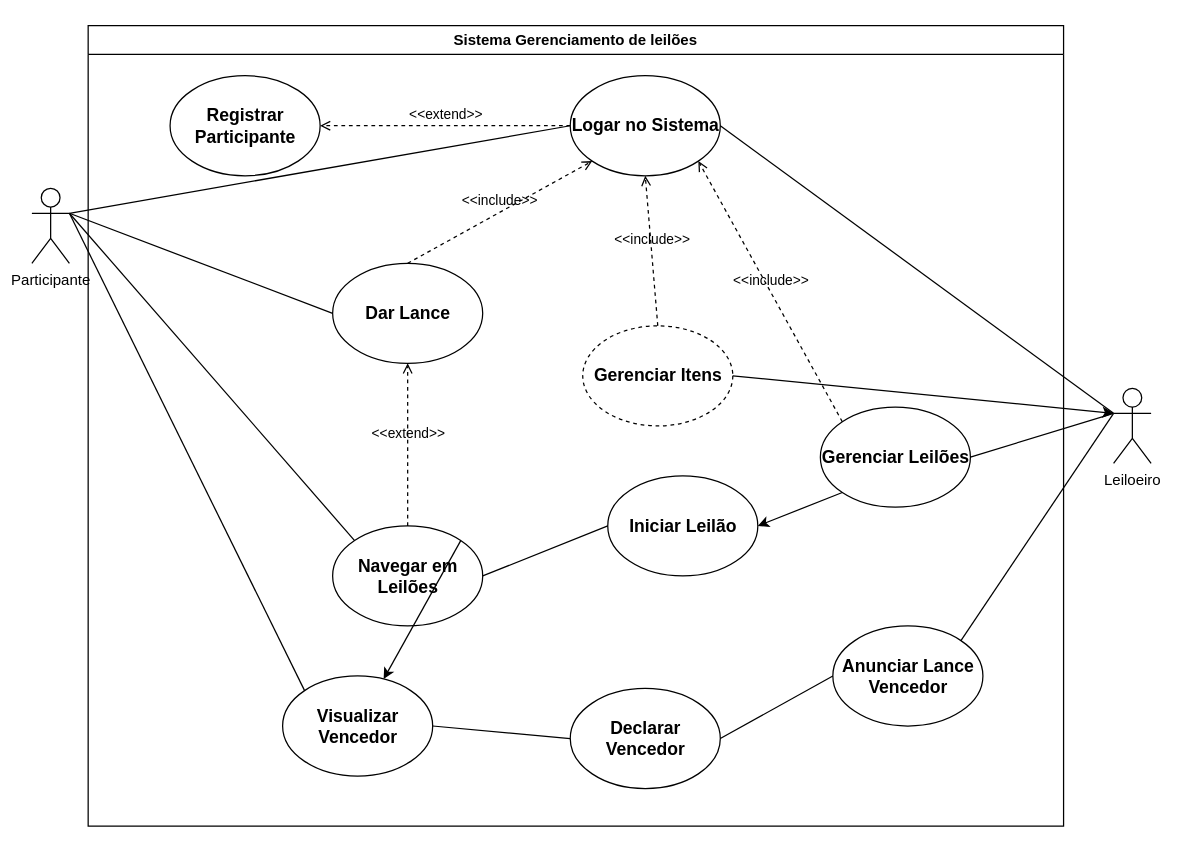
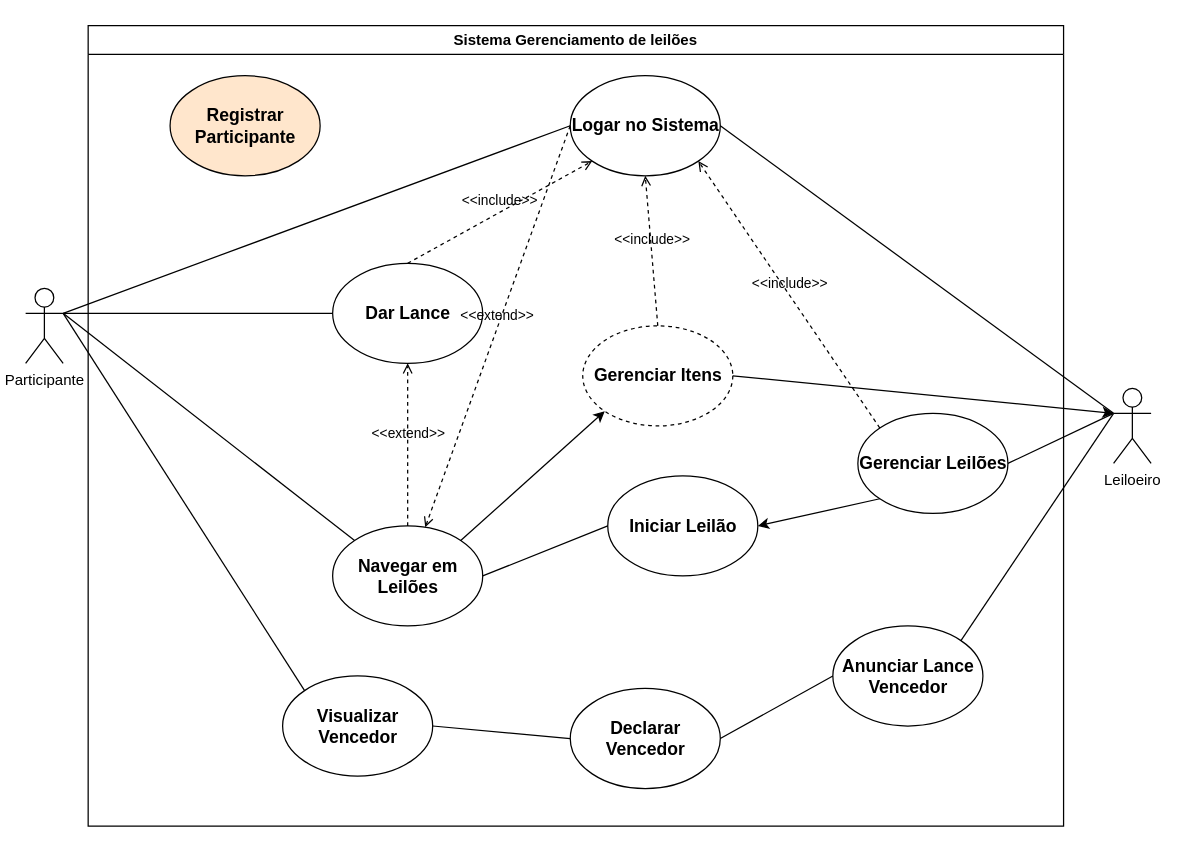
node "Registrar Participante": fillcolor #ffffff -> #ffe6cc
edge "Logar no Sistema" -> "Registrar Participante": now "Logar no Sistema" -> "Navegar em Leilões"
node "Participante": moved (51, 226) -> (44, 326)
node "Gerenciar Leilões": moved (895, 457) -> (933, 463)
edge "Navegar em Leilões" -> "Visualizar Vencedor": now "Navegar em Leilões" -> "Gerenciar Itens"
